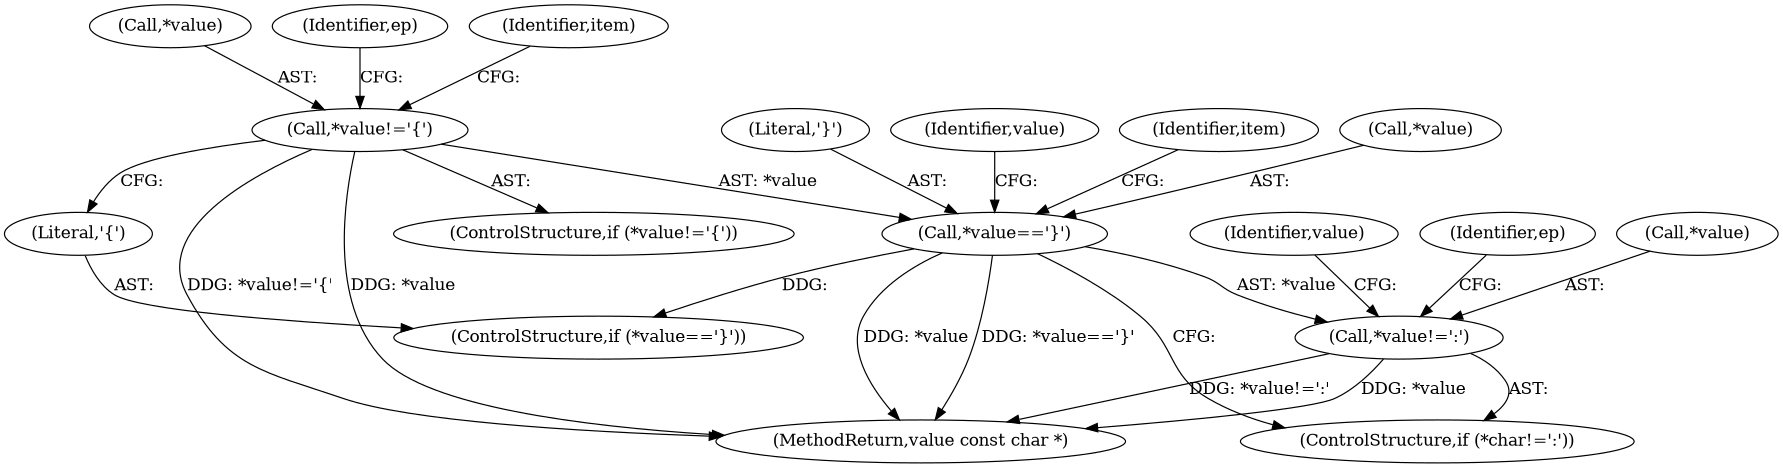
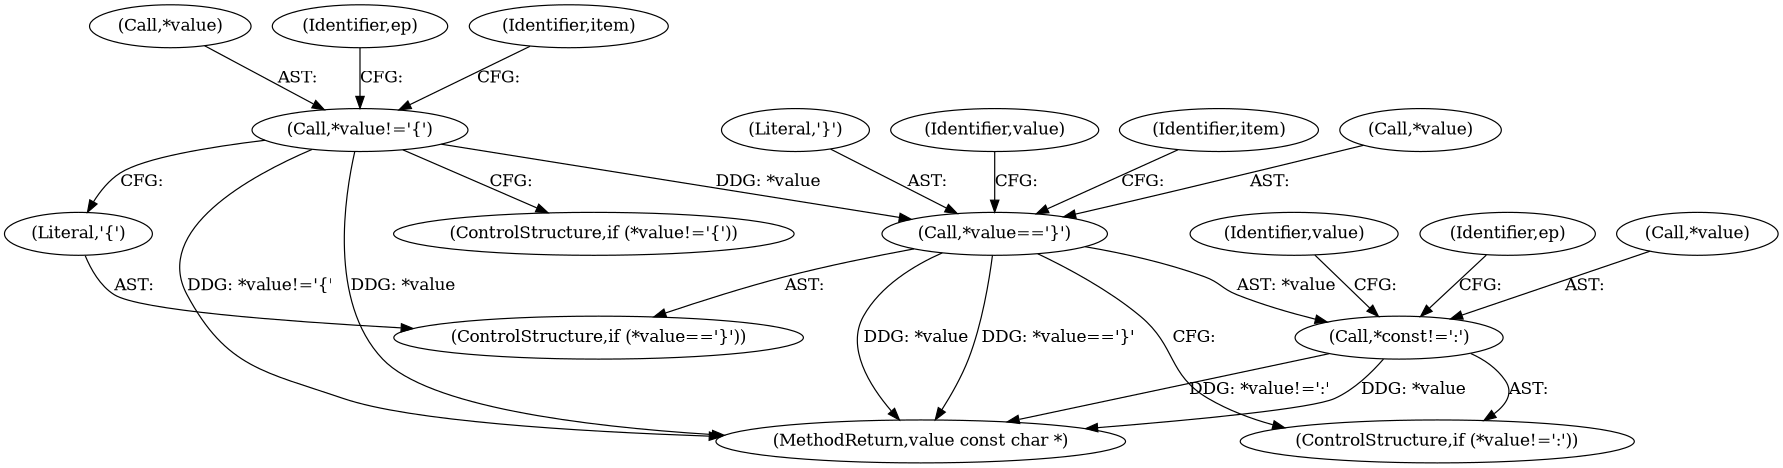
edge "(Call,*value!='{')" -> "(ControlStructure,if (*value!='{'))": label "AST: " -> "CFG: "
edge "(Call,*value!='{')" -> "(Call,*value=='}')": label "AST: *value" -> "DDG: *value"
edge "(Call,*value=='}')" -> "(ControlStructure,if (*value=='}'))": label "DDG: " -> "AST: "
node "(Call,*value!=':')": label "(Call,*value!=':')" -> "(Call,*const!=':')"
node "(ControlStructure,if (*char!=':'))": label "(ControlStructure,if (*char!=':'))" -> "(ControlStructure,if (*value!=':'))"
